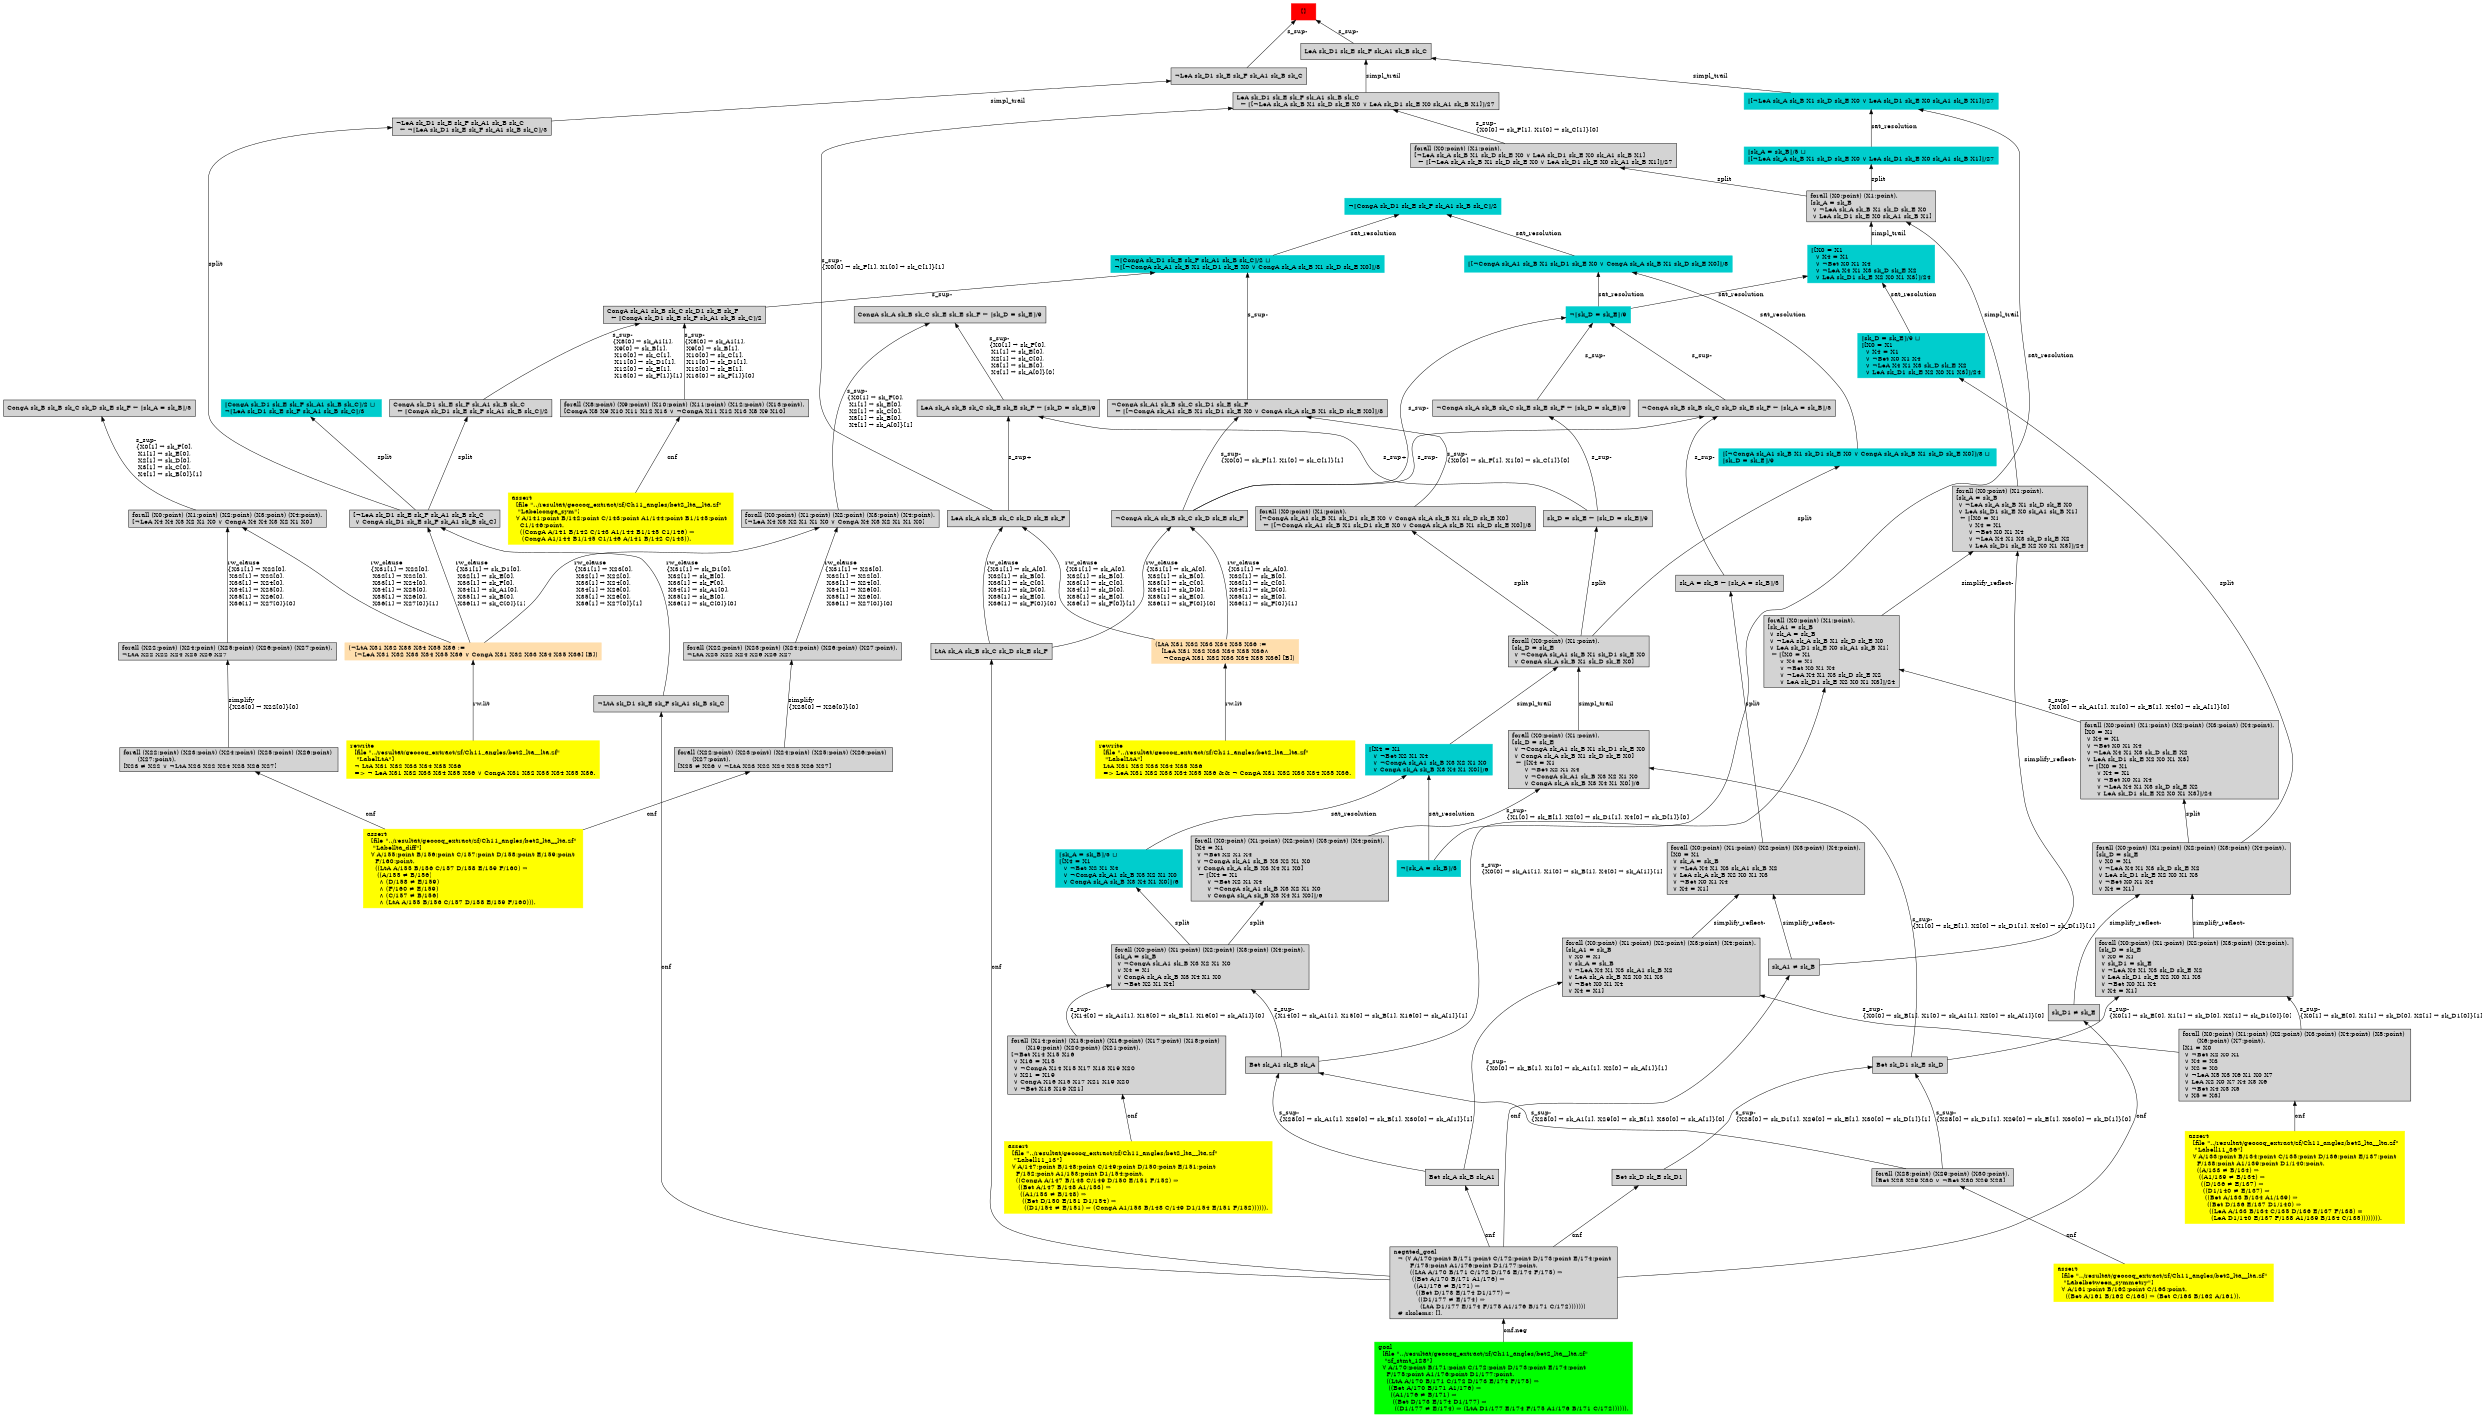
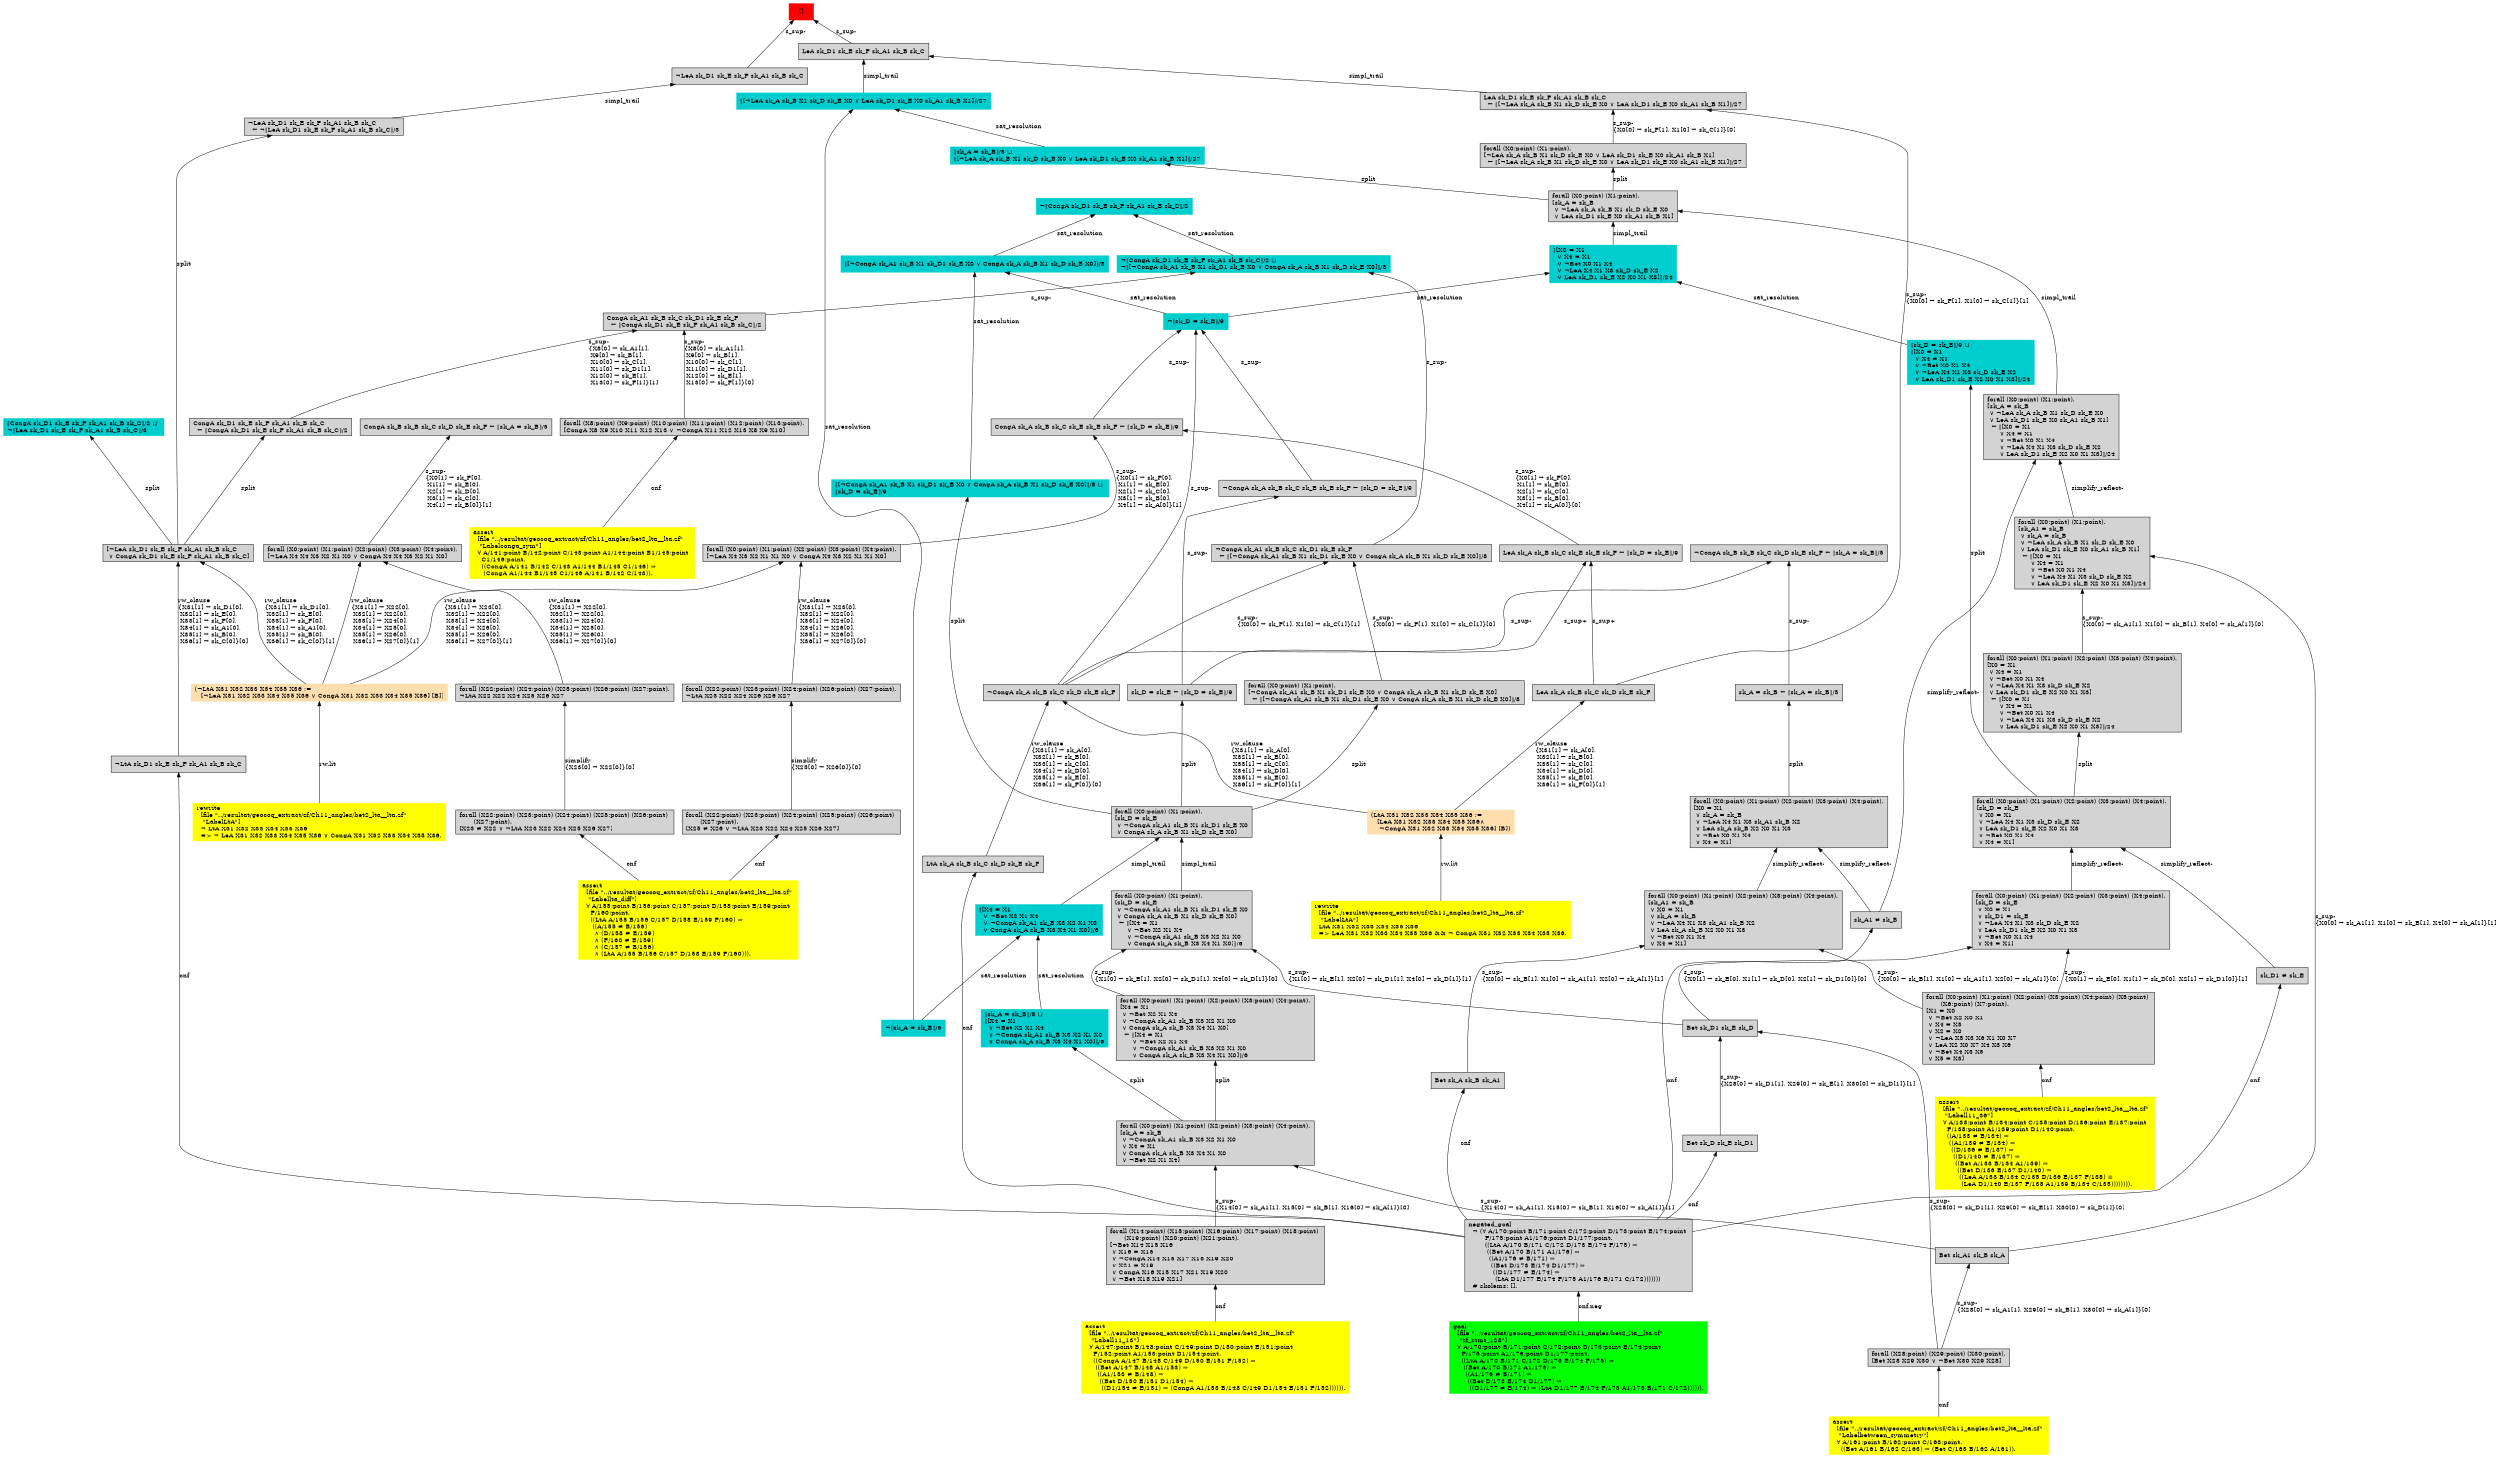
edge "¬CongA sk_B sk_B sk_C sk_D sk_E sk_F ← ⟦sk_A = sk_B⟧/5" -> "¬⟦sk_D = sk_E⟧/9": now "CongA sk_A sk_B sk_C sk_E sk_E sk_F ← ⟦sk_D = sk_E⟧/9" -> "¬⟦sk_D = sk_E⟧/9"
edge "LtA sk_A sk_B sk_C sk_D sk_E sk_F" -> "LeA sk_A sk_B sk_C sk_D sk_E sk_F": removed, label "rw_clause {X31[1] → sk_A[0], X32[1] → sk_B[0], X33[1] → sk_C[0], X34[1] → sk_D[0], X35[1] → sk_E[0], X36[1] → sk_F[0]}[0]"
edge "Bet sk_A sk_B sk_A1" -> "Bet sk_A1 sk_B sk_A": removed, label "s_sup- {X28[0] → sk_A1[1], X29[0] → sk_B[1], X30[0] → sk_A[1]}[1]"
